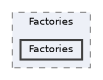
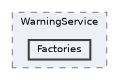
cluster "Factories": label "Factories" -> "WarningService"
